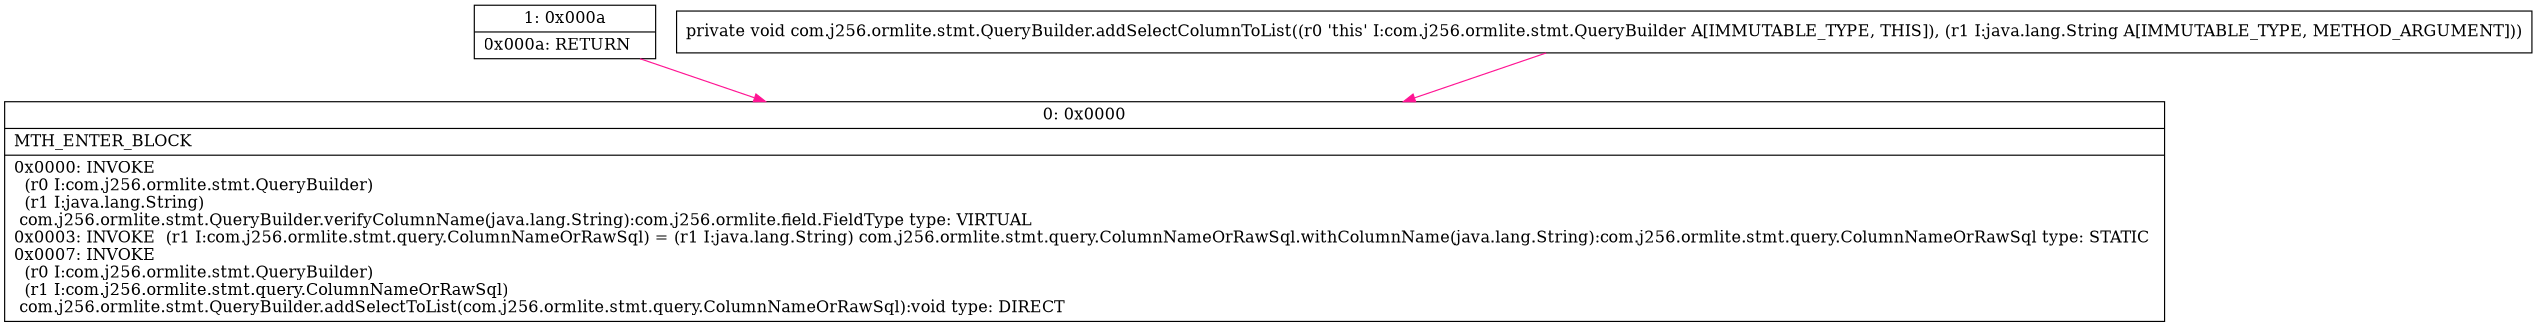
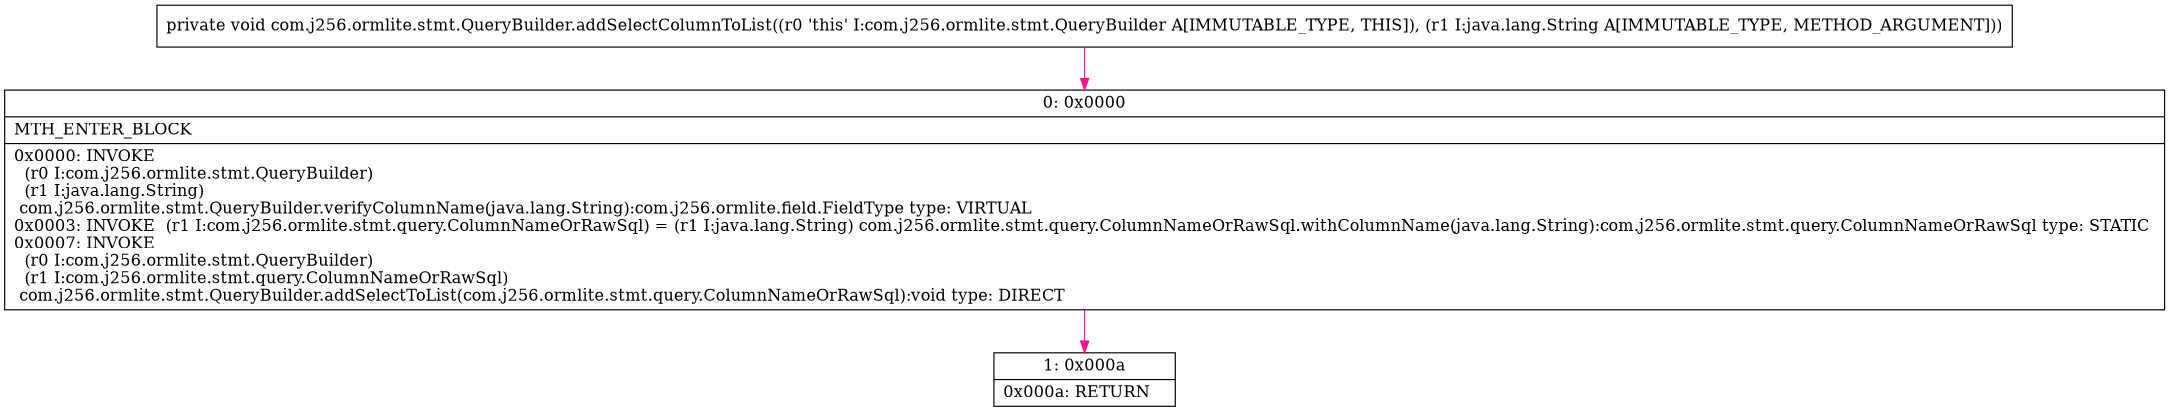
edge "1: 0x000a" -> "0: 0x0000": reversed
